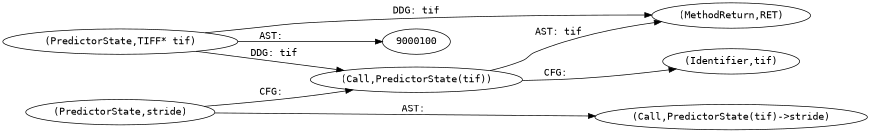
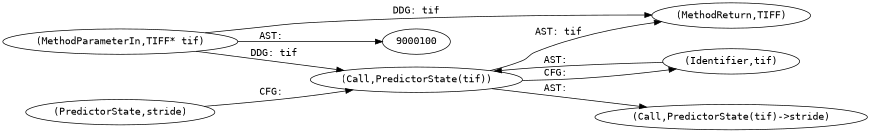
node "(MethodReturn,RET)": label "(MethodReturn,RET)" -> "(MethodReturn,TIFF)"
node "(PredictorState,TIFF* tif)": label "(PredictorState,TIFF* tif)" -> "(MethodParameterIn,TIFF* tif)"
edge "(Identifier,tif)" -> "(Call,PredictorState(tif))": added, label "AST:"
edge "(PredictorState,stride)" -> "(Call,PredictorState(tif)->stride)": now "(Call,PredictorState(tif))" -> "(Call,PredictorState(tif)->stride)"
